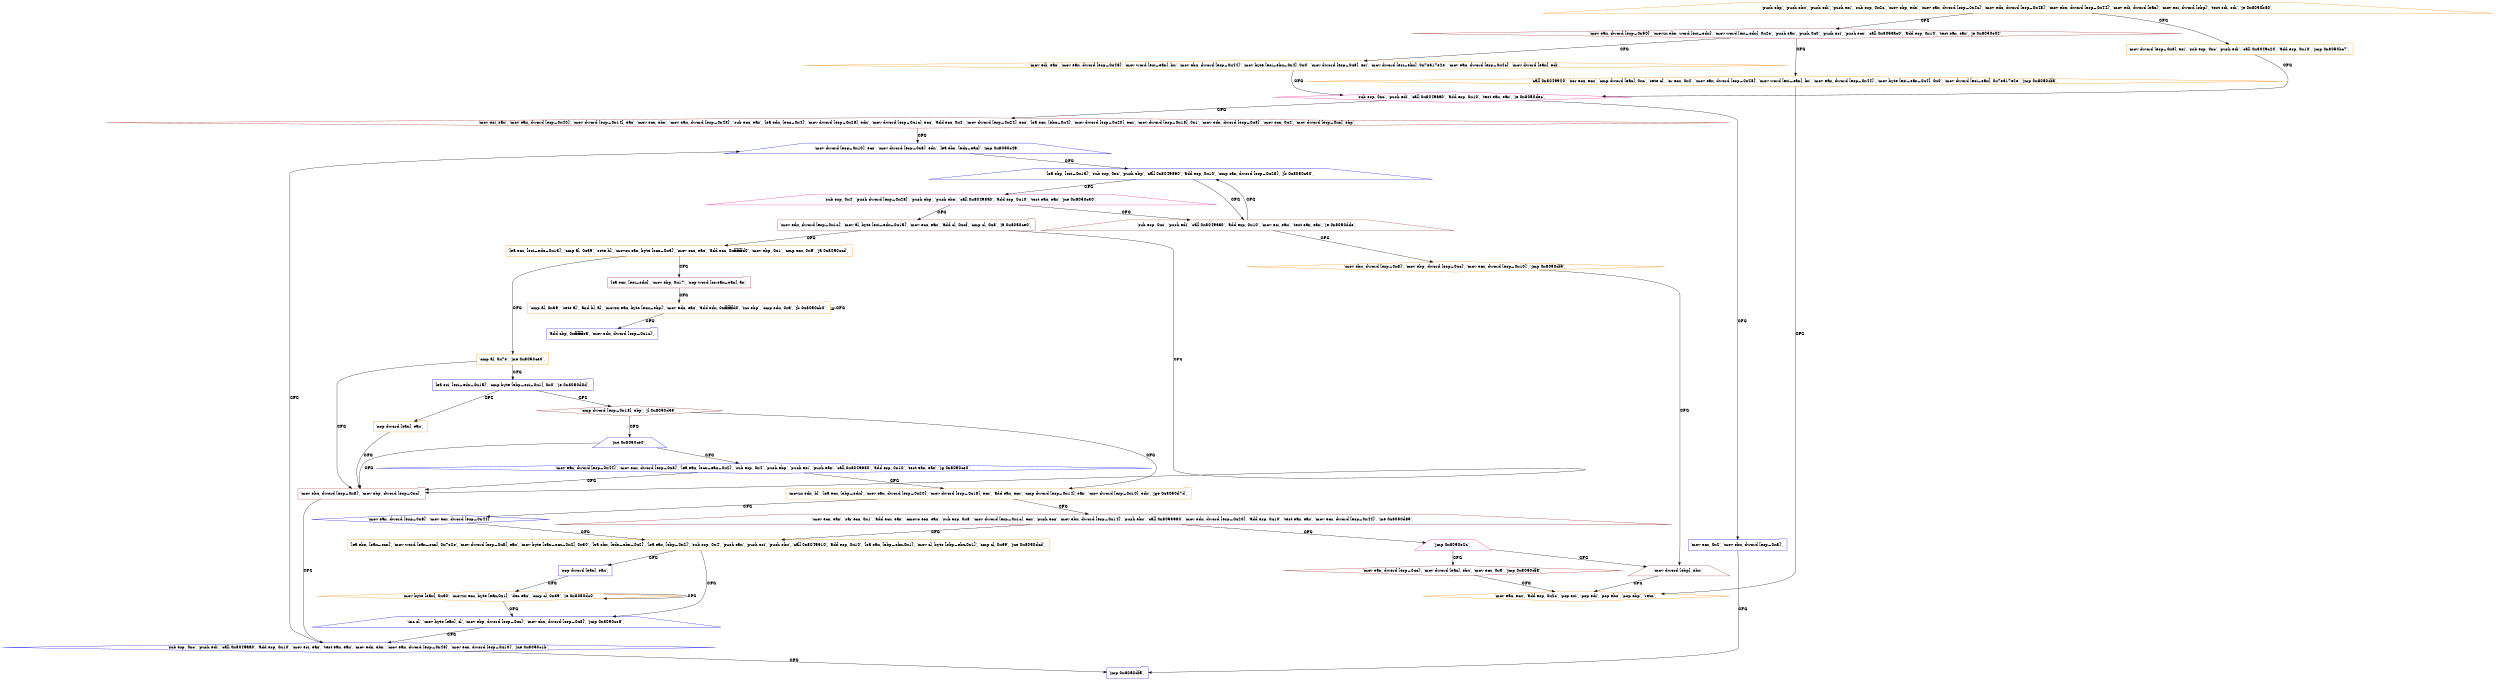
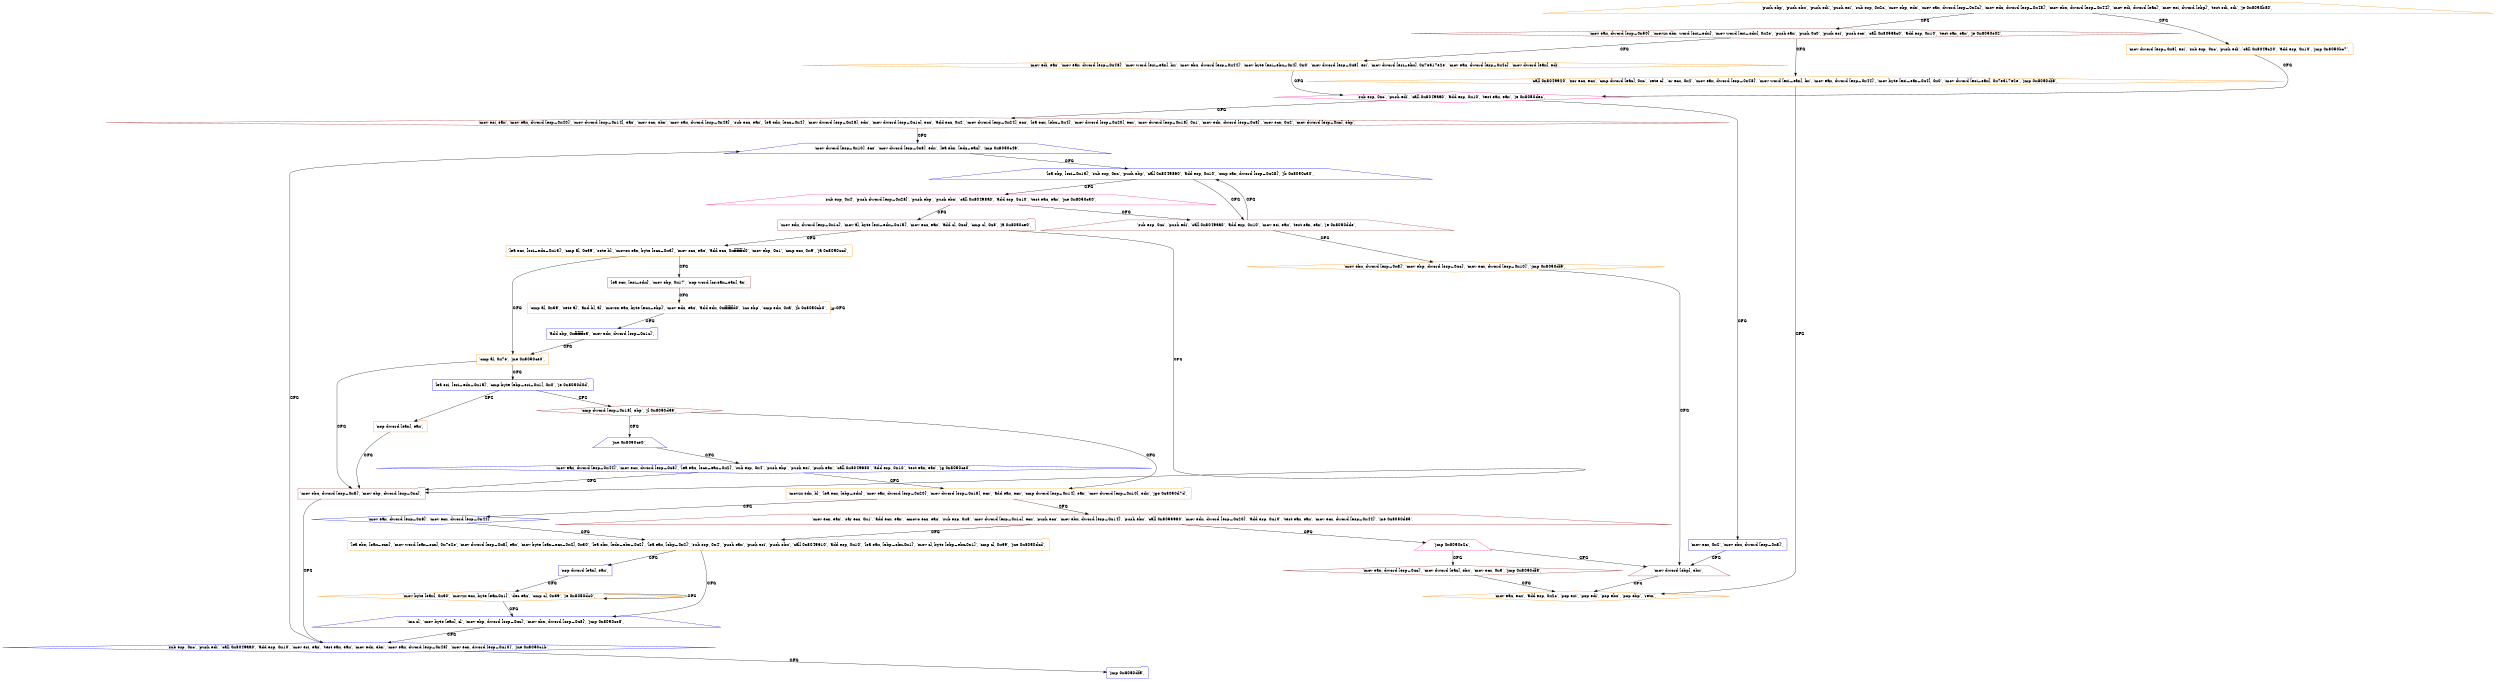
edge "'add ebp, 0xffffffea', 'mov edx, dword [esp+0x1c]'," -> "'cmp al, 0x7e', 'jne 0x8050ce0',": added, label "CFG"
edge "'jne 0x8050ce0'," -> "'mov ebx, dword [esp+0x8]', 'mov ebp, dword [esp+0xc]',": removed, label "CFG"
edge "'mov ecx, 0x2', 'mov ebx, dword [esp+0x8]'," -> "'jmp 0x8050df5',": now "'mov ecx, 0x2', 'mov ebx, dword [esp+0x8]'," -> "'mov dword [ebp], ebx',"
